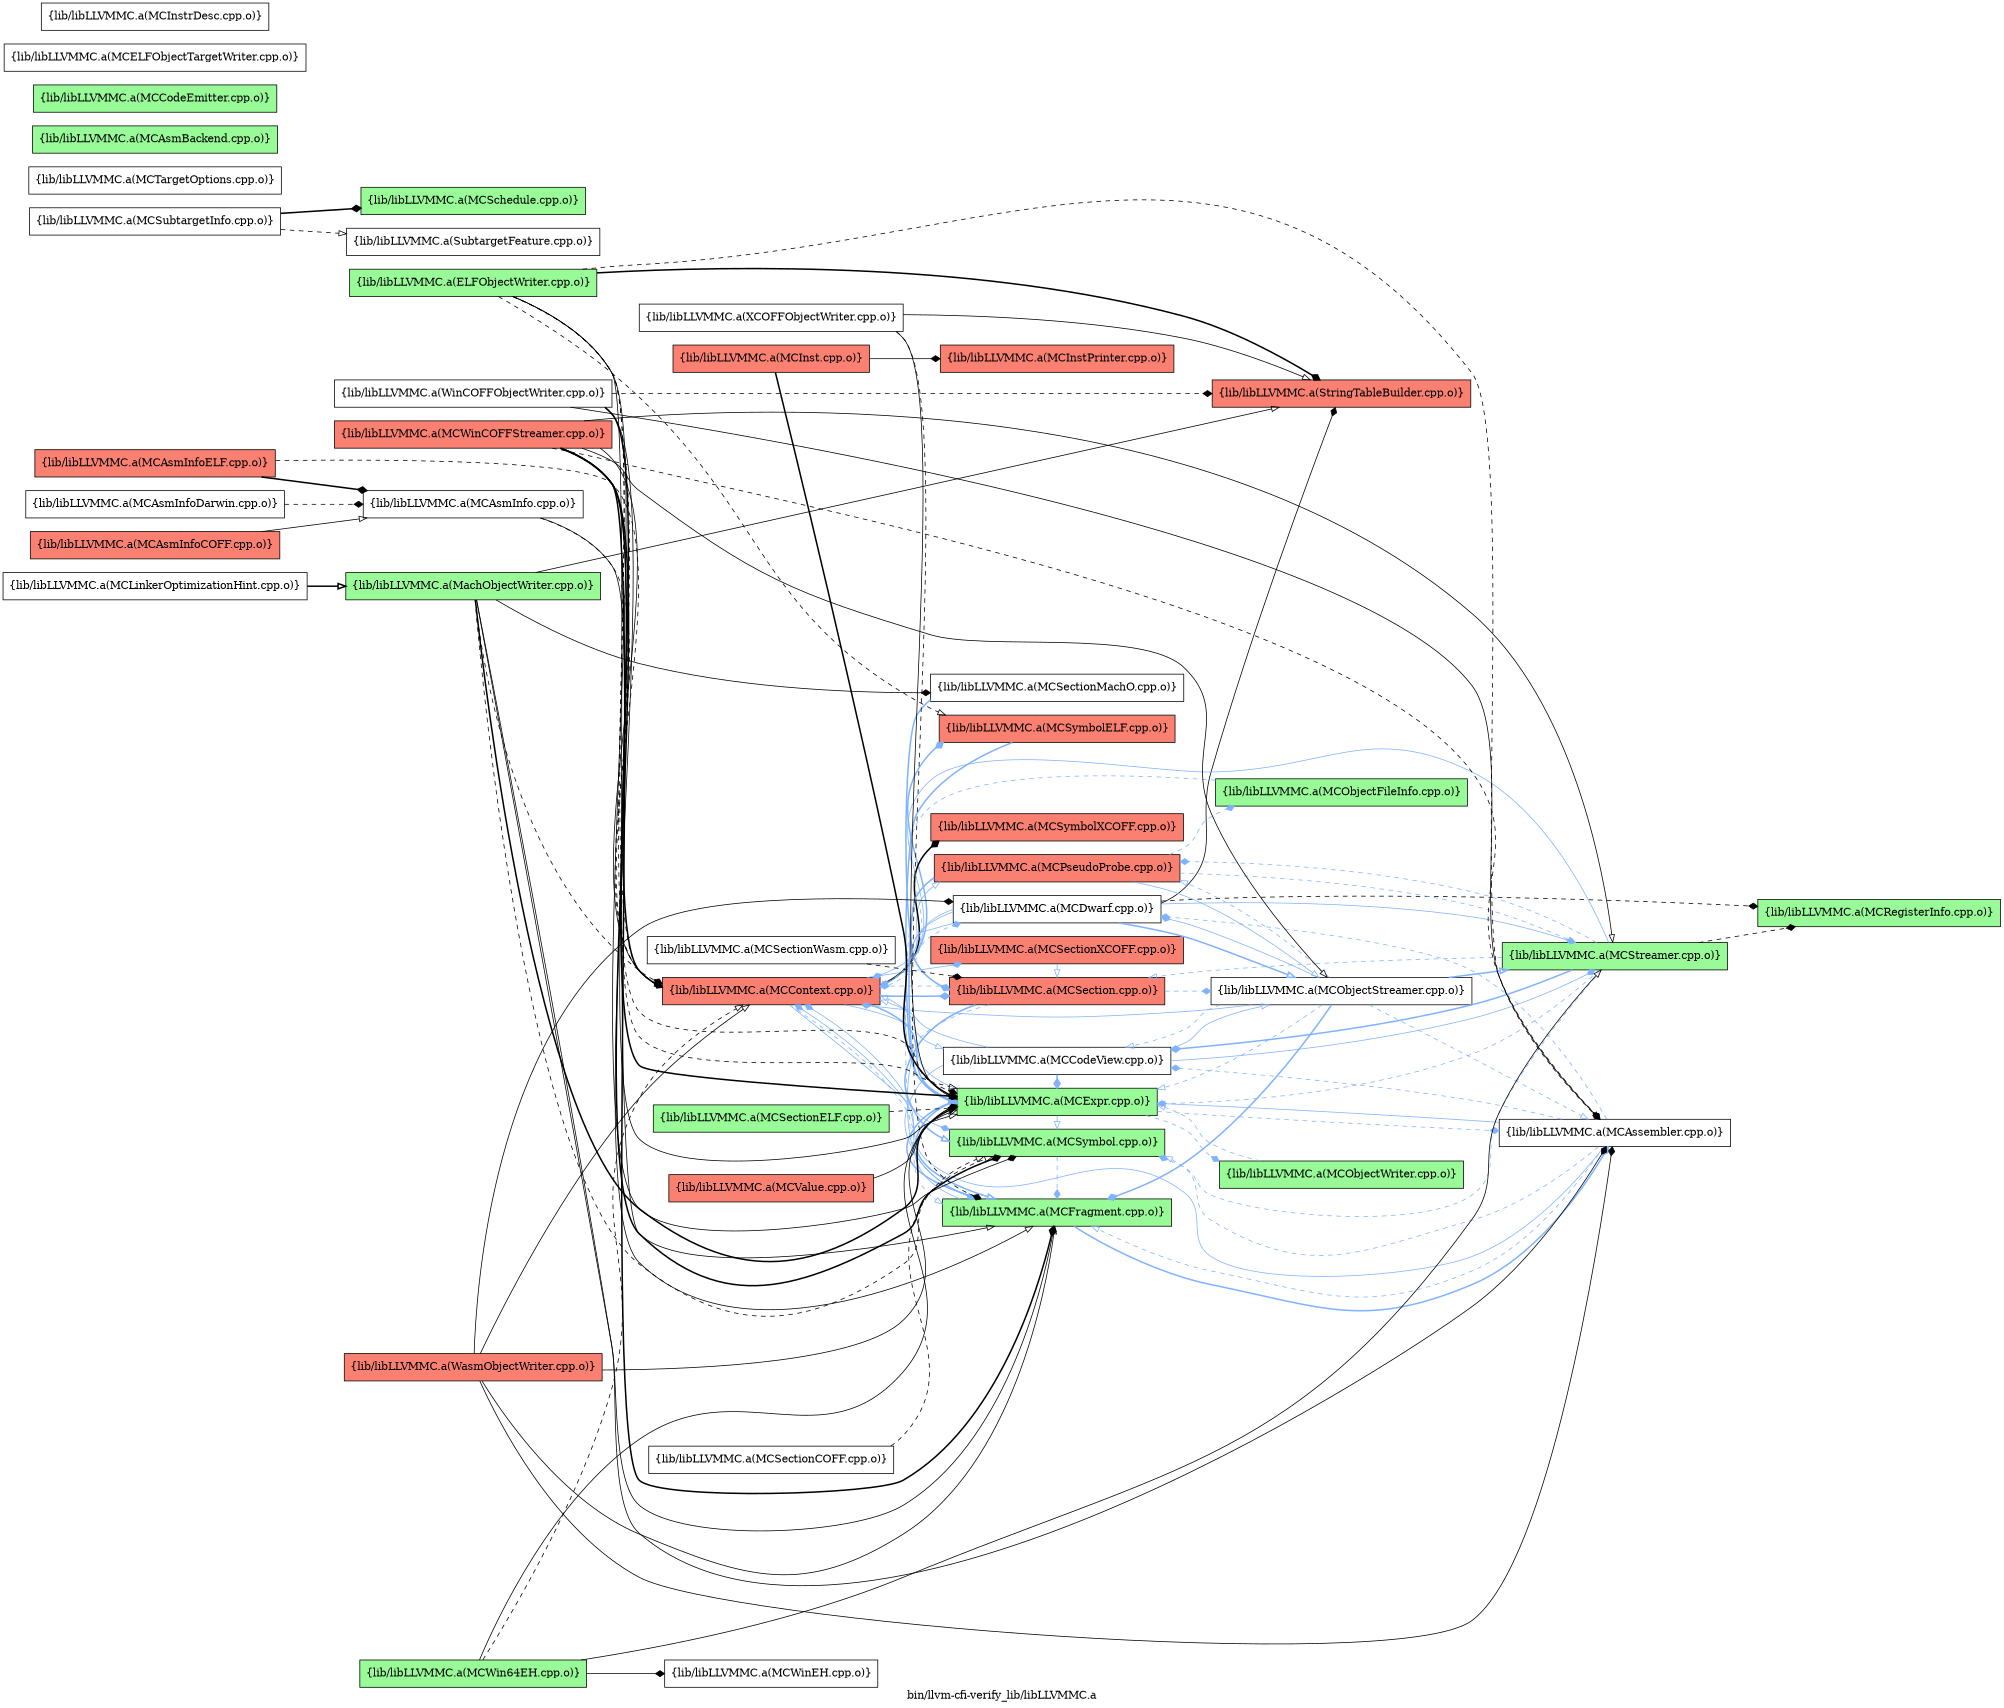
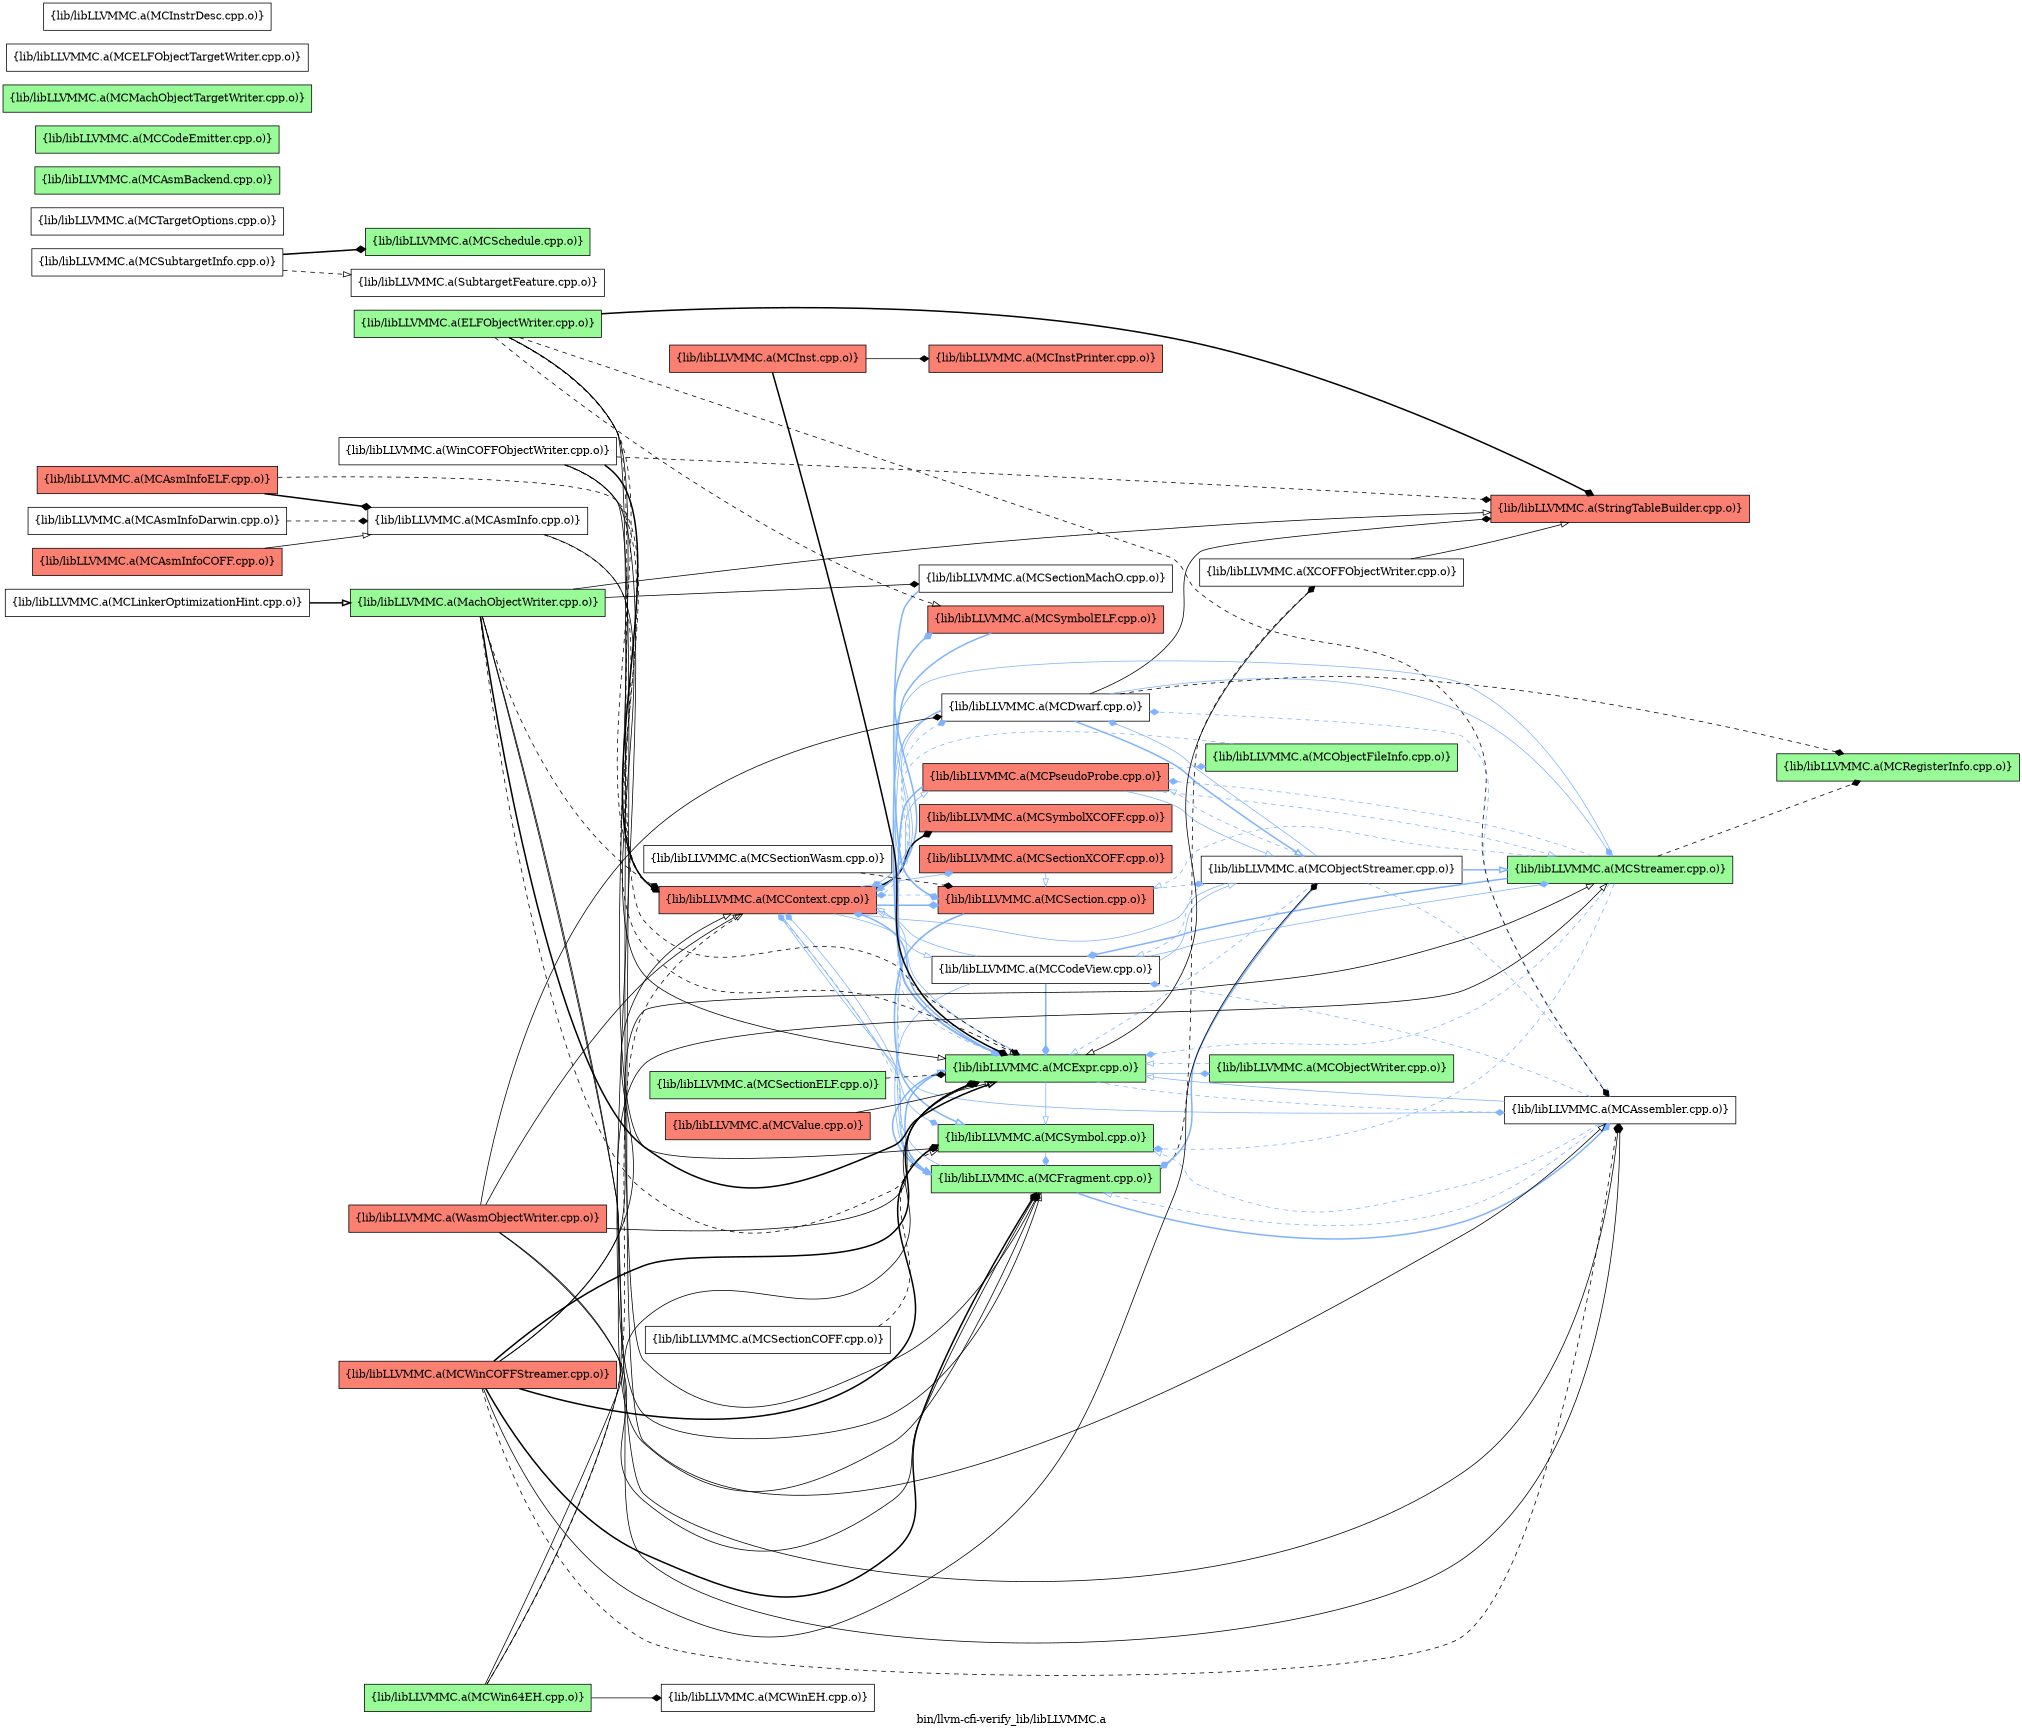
node "{lib/libLLVMMC.a(MCMachObjectTargetWriter.cpp.o)}": added
edge "{lib/libLLVMMC.a(MCWinCOFFStreamer.cpp.o)}" -> "{lib/libLLVMMC.a(MCObjectStreamer.cpp.o)}": arrowhead onormal -> diamond
edge "{lib/libLLVMMC.a(XCOFFObjectWriter.cpp.o)}" -> "{lib/libLLVMMC.a(MCFragment.cpp.o)}": reversed
edge "{lib/libLLVMMC.a(MCExpr.cpp.o)}" -> "{lib/libLLVMMC.a(MCObjectWriter.cpp.o)}": style dashed -> solid
